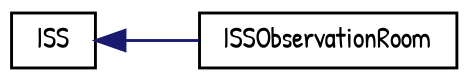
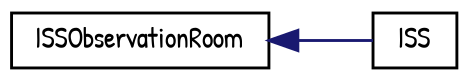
edge "ISSObservationRoom" -> "ISS": reversed
